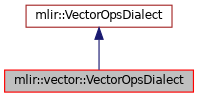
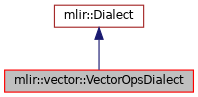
node "mlir::VectorOpsDialect": label "mlir::VectorOpsDialect" -> "mlir::Dialect"
